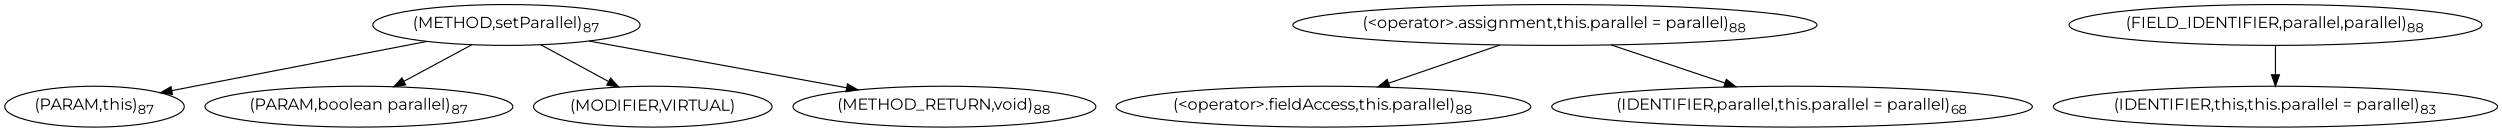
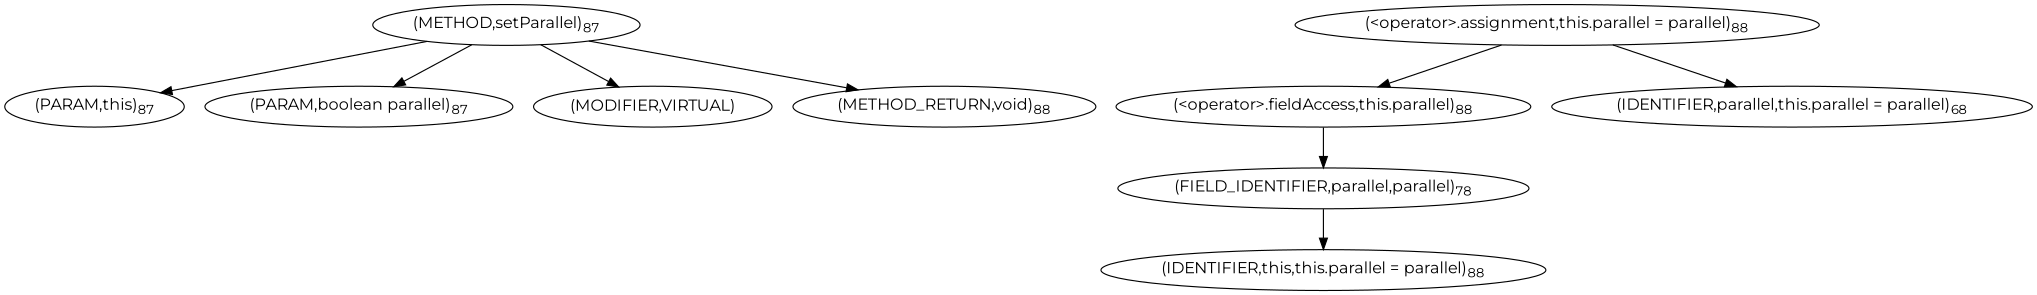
node "(FIELD_IDENTIFIER,parallel,parallel)": text "88" -> "78"
node "(IDENTIFIER,this,this.parallel = parallel)": text "83" -> "88"
edge "(<operator>.fieldAccess,this.parallel)" -> "(FIELD_IDENTIFIER,parallel,parallel)": added
